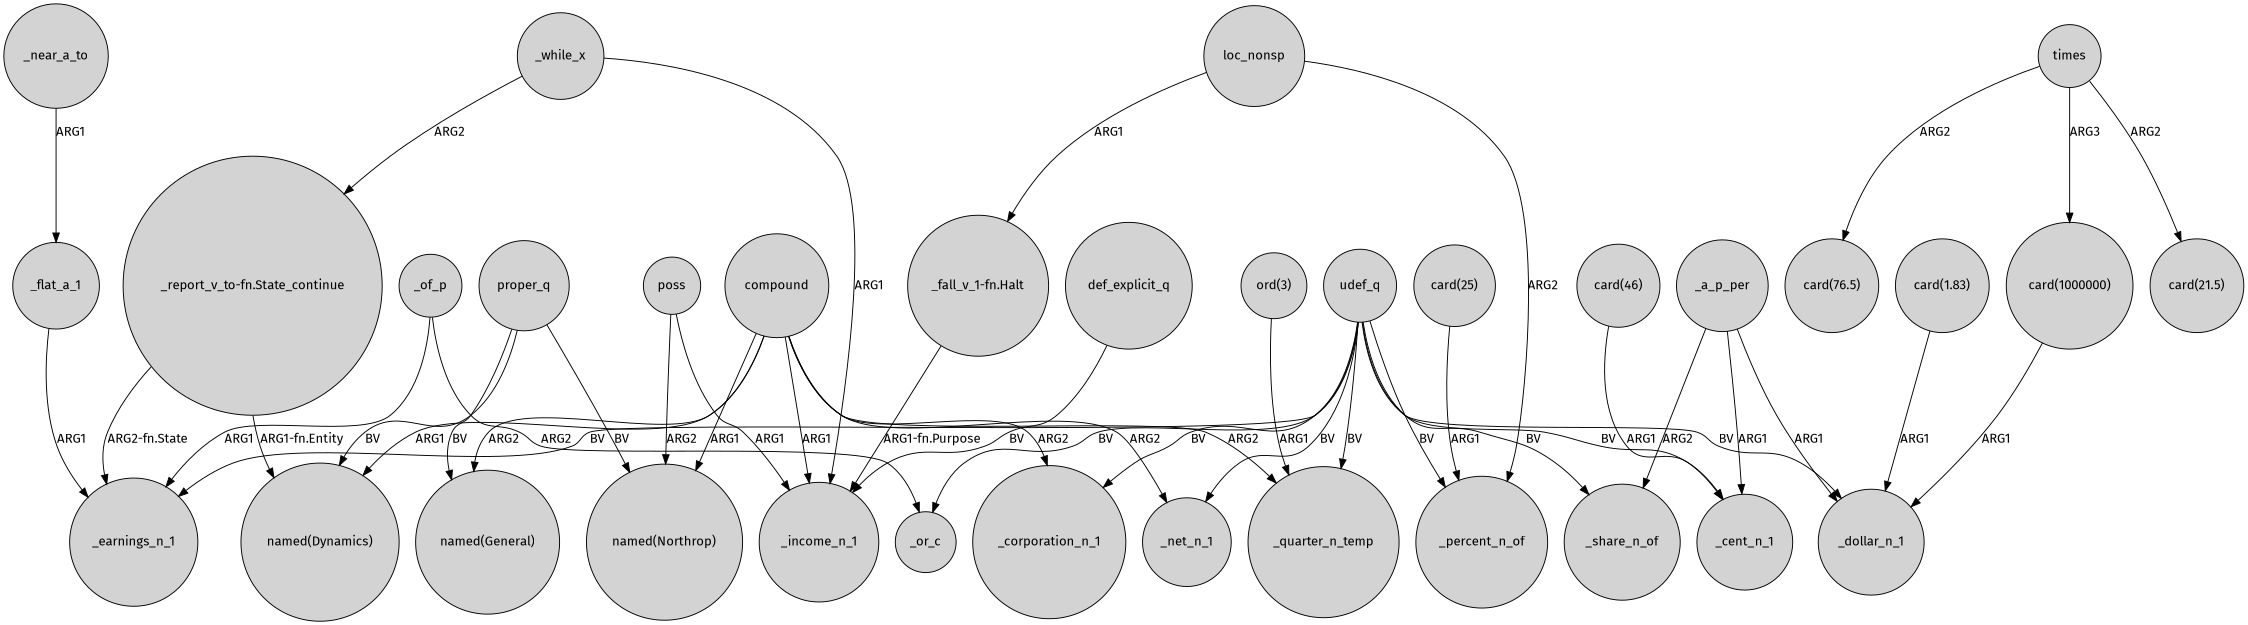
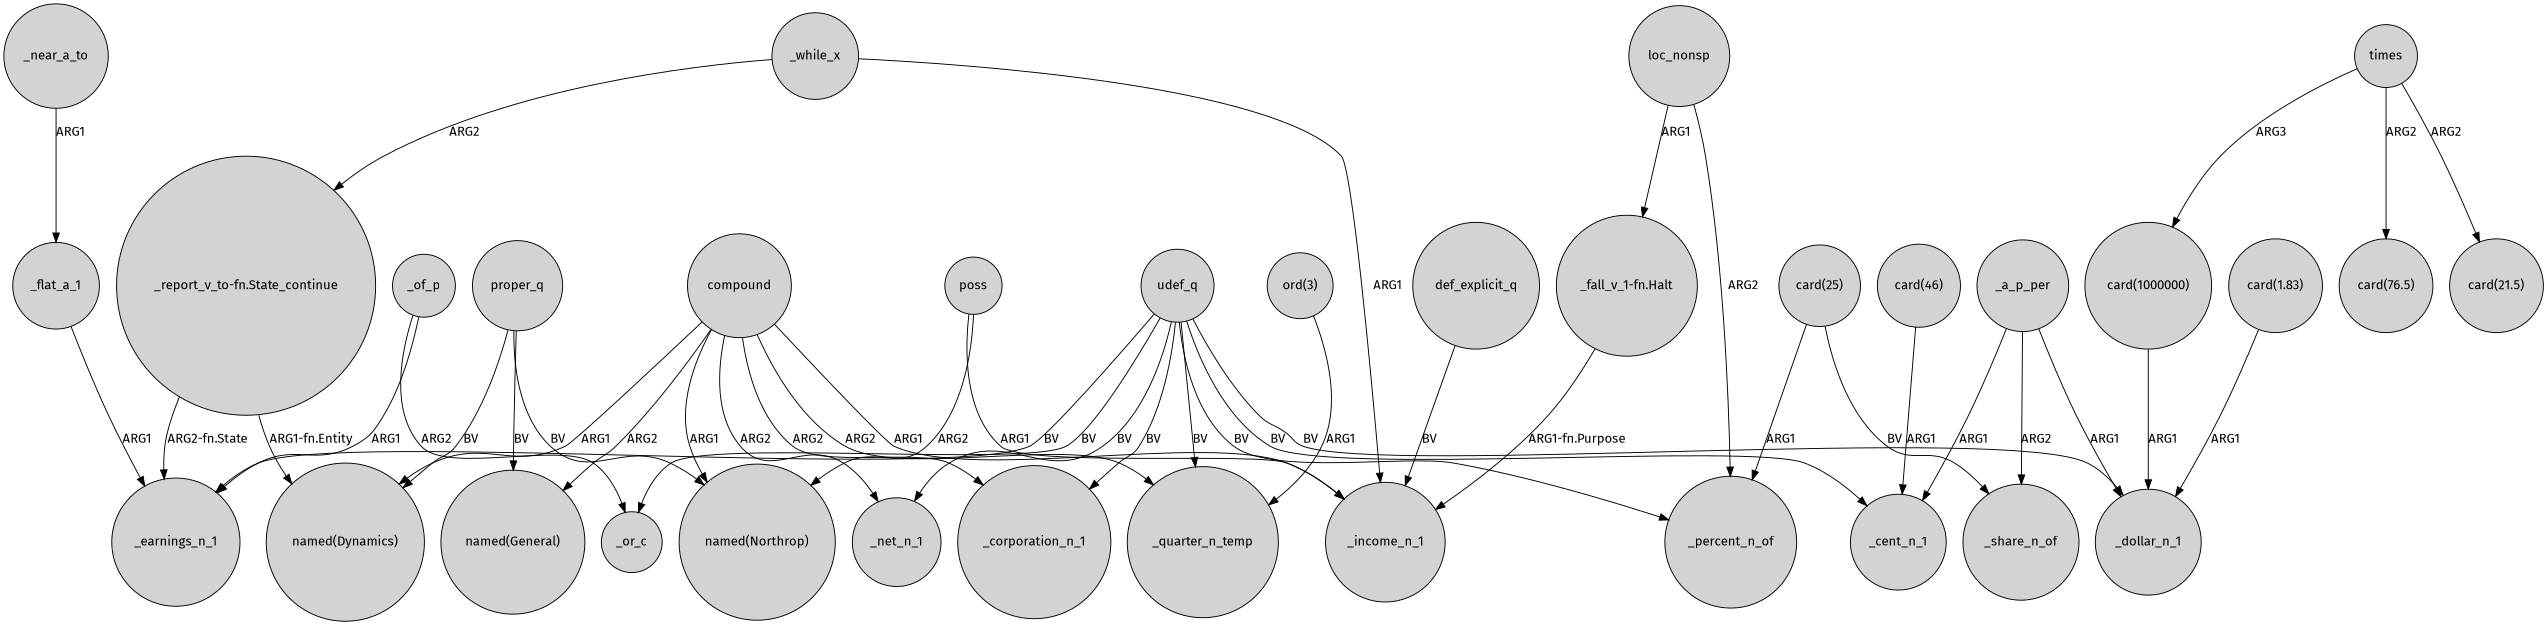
edge "udef_q" -> "_share_n_of": now "card(25)" -> "_share_n_of"
